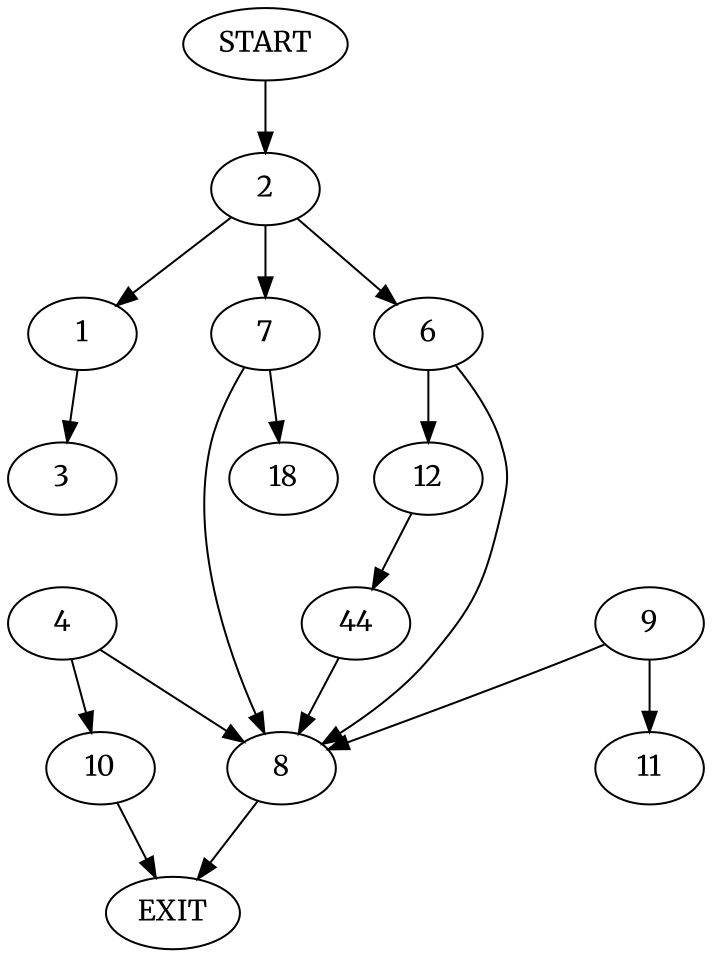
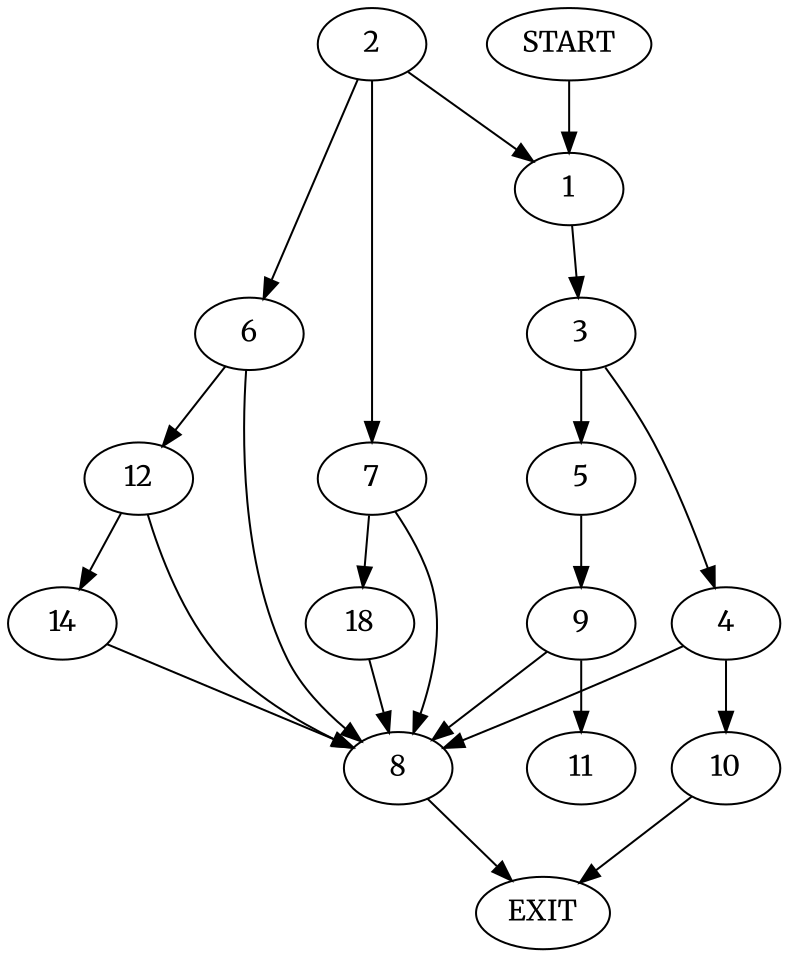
edge "START" -> "2": now "START" -> "1"
edge "3" -> "4": added
node "5": added
node "44": label "44" -> "14"
edge "12" -> "8": added
edge "18" -> "8": added
